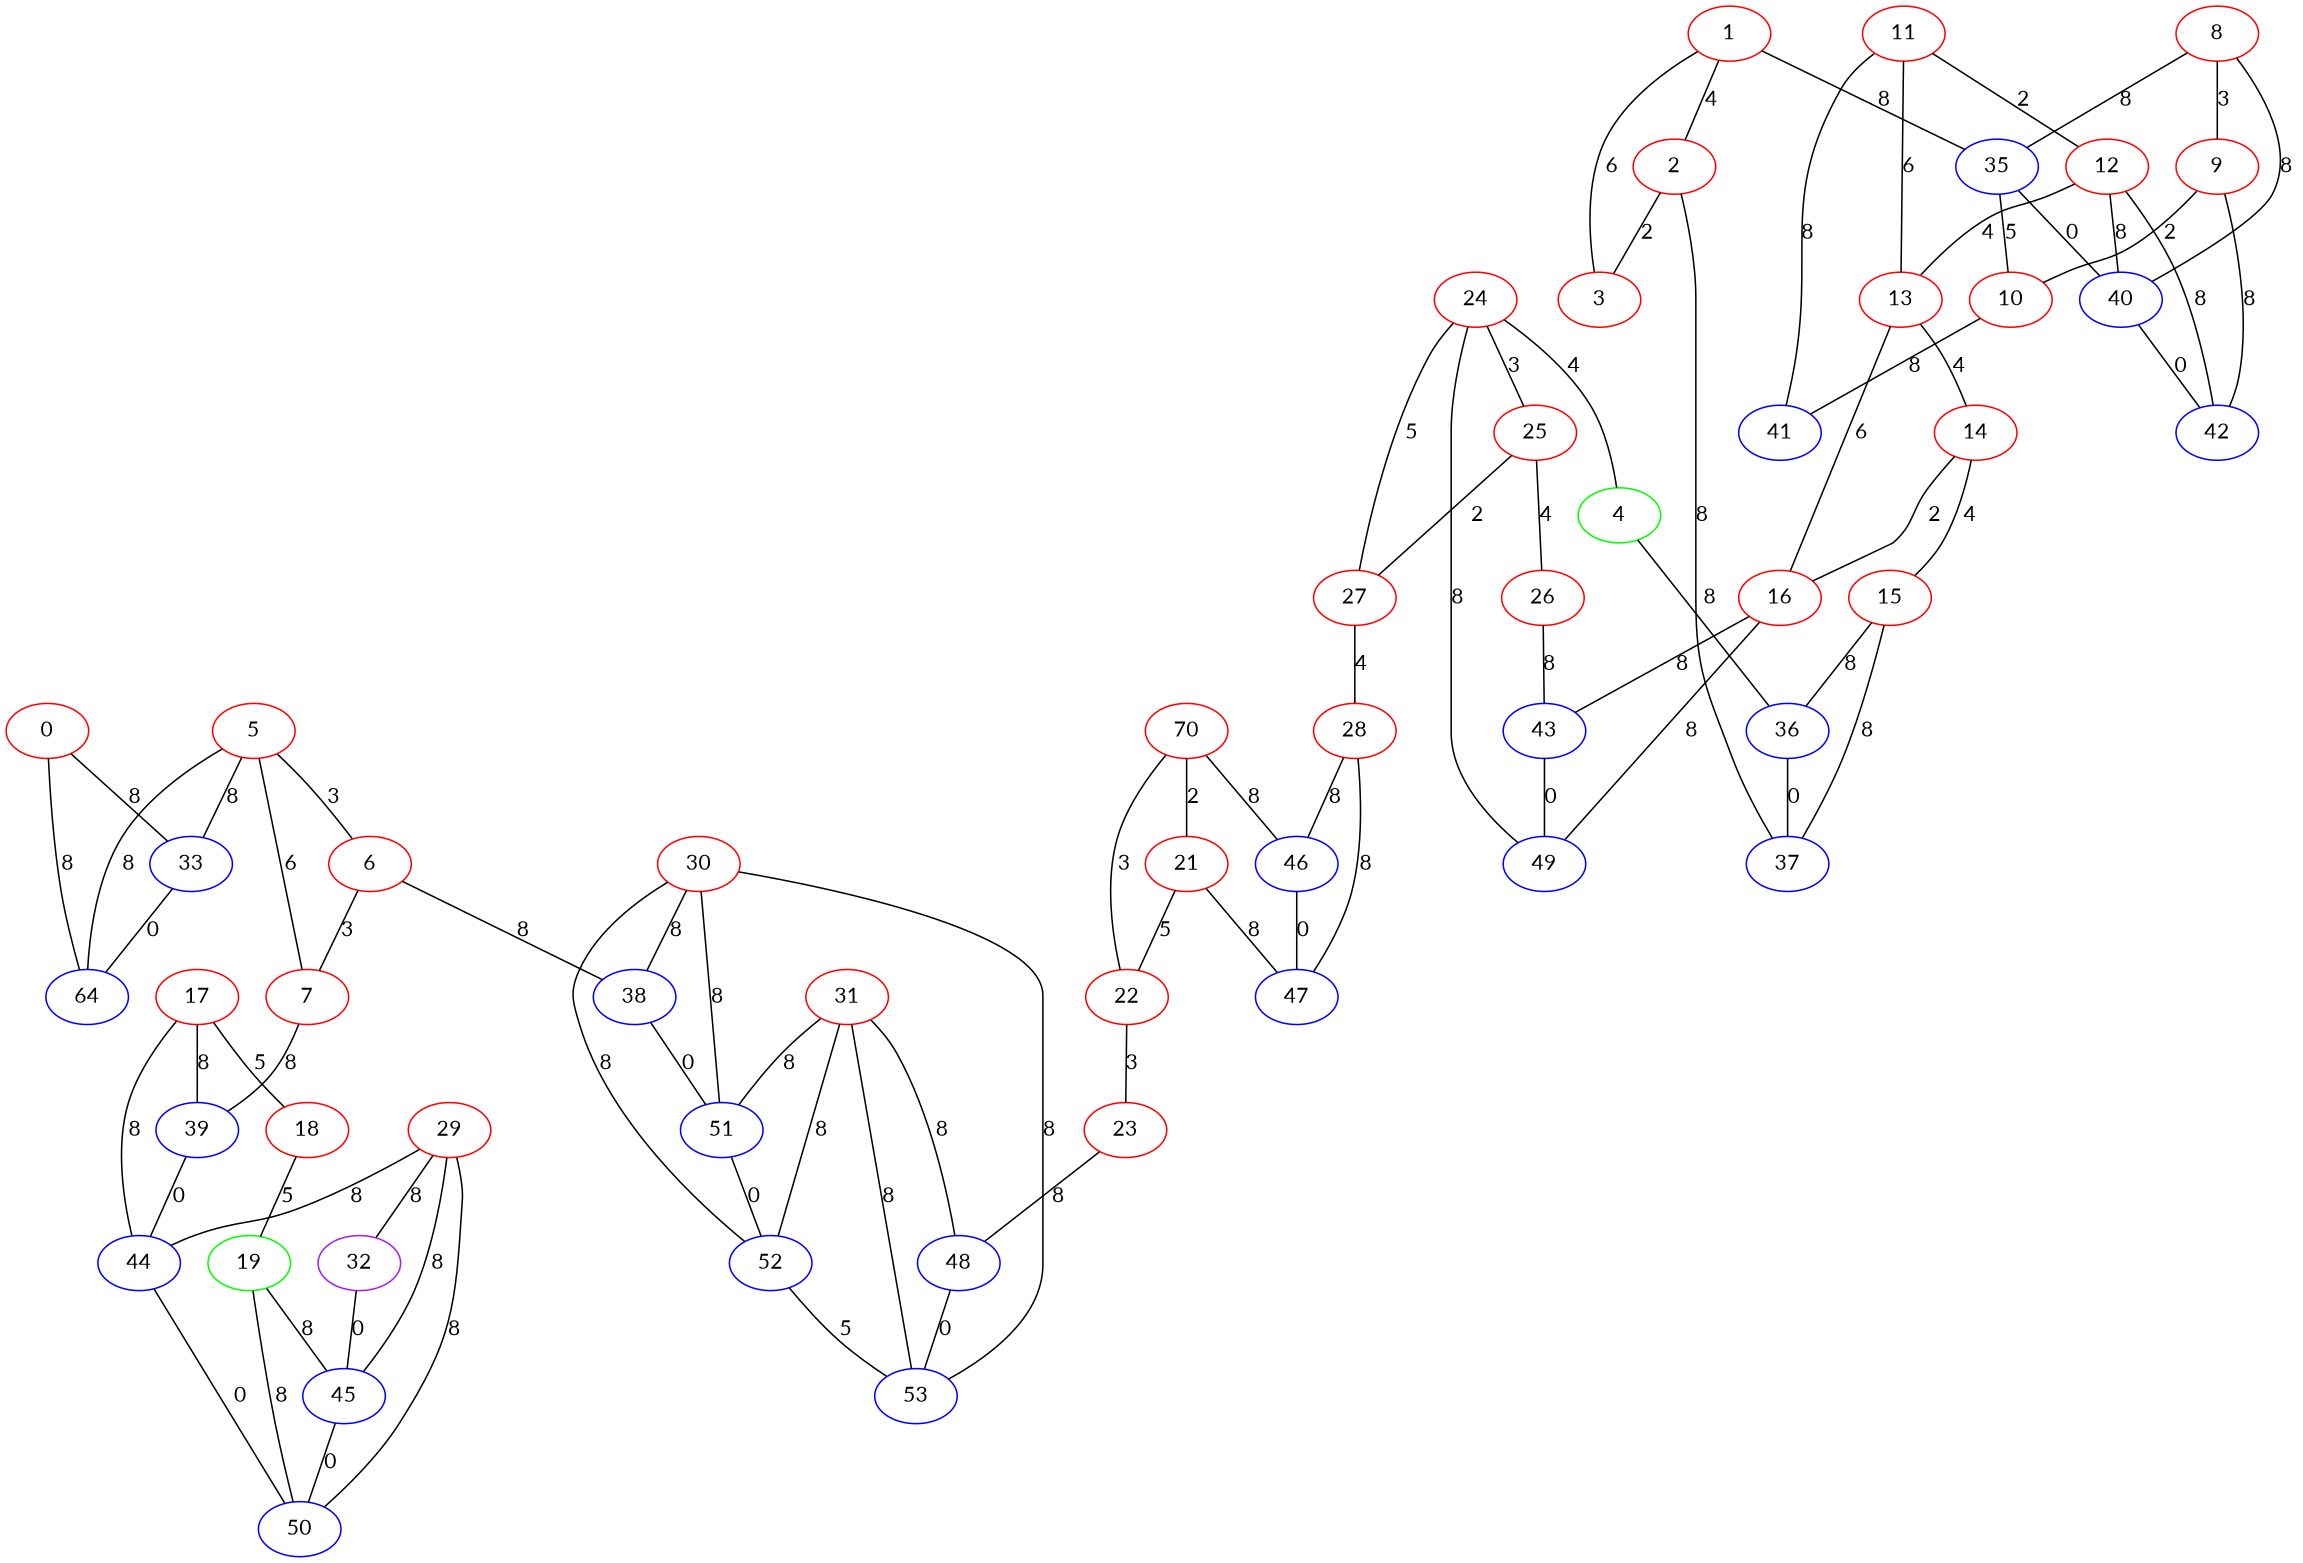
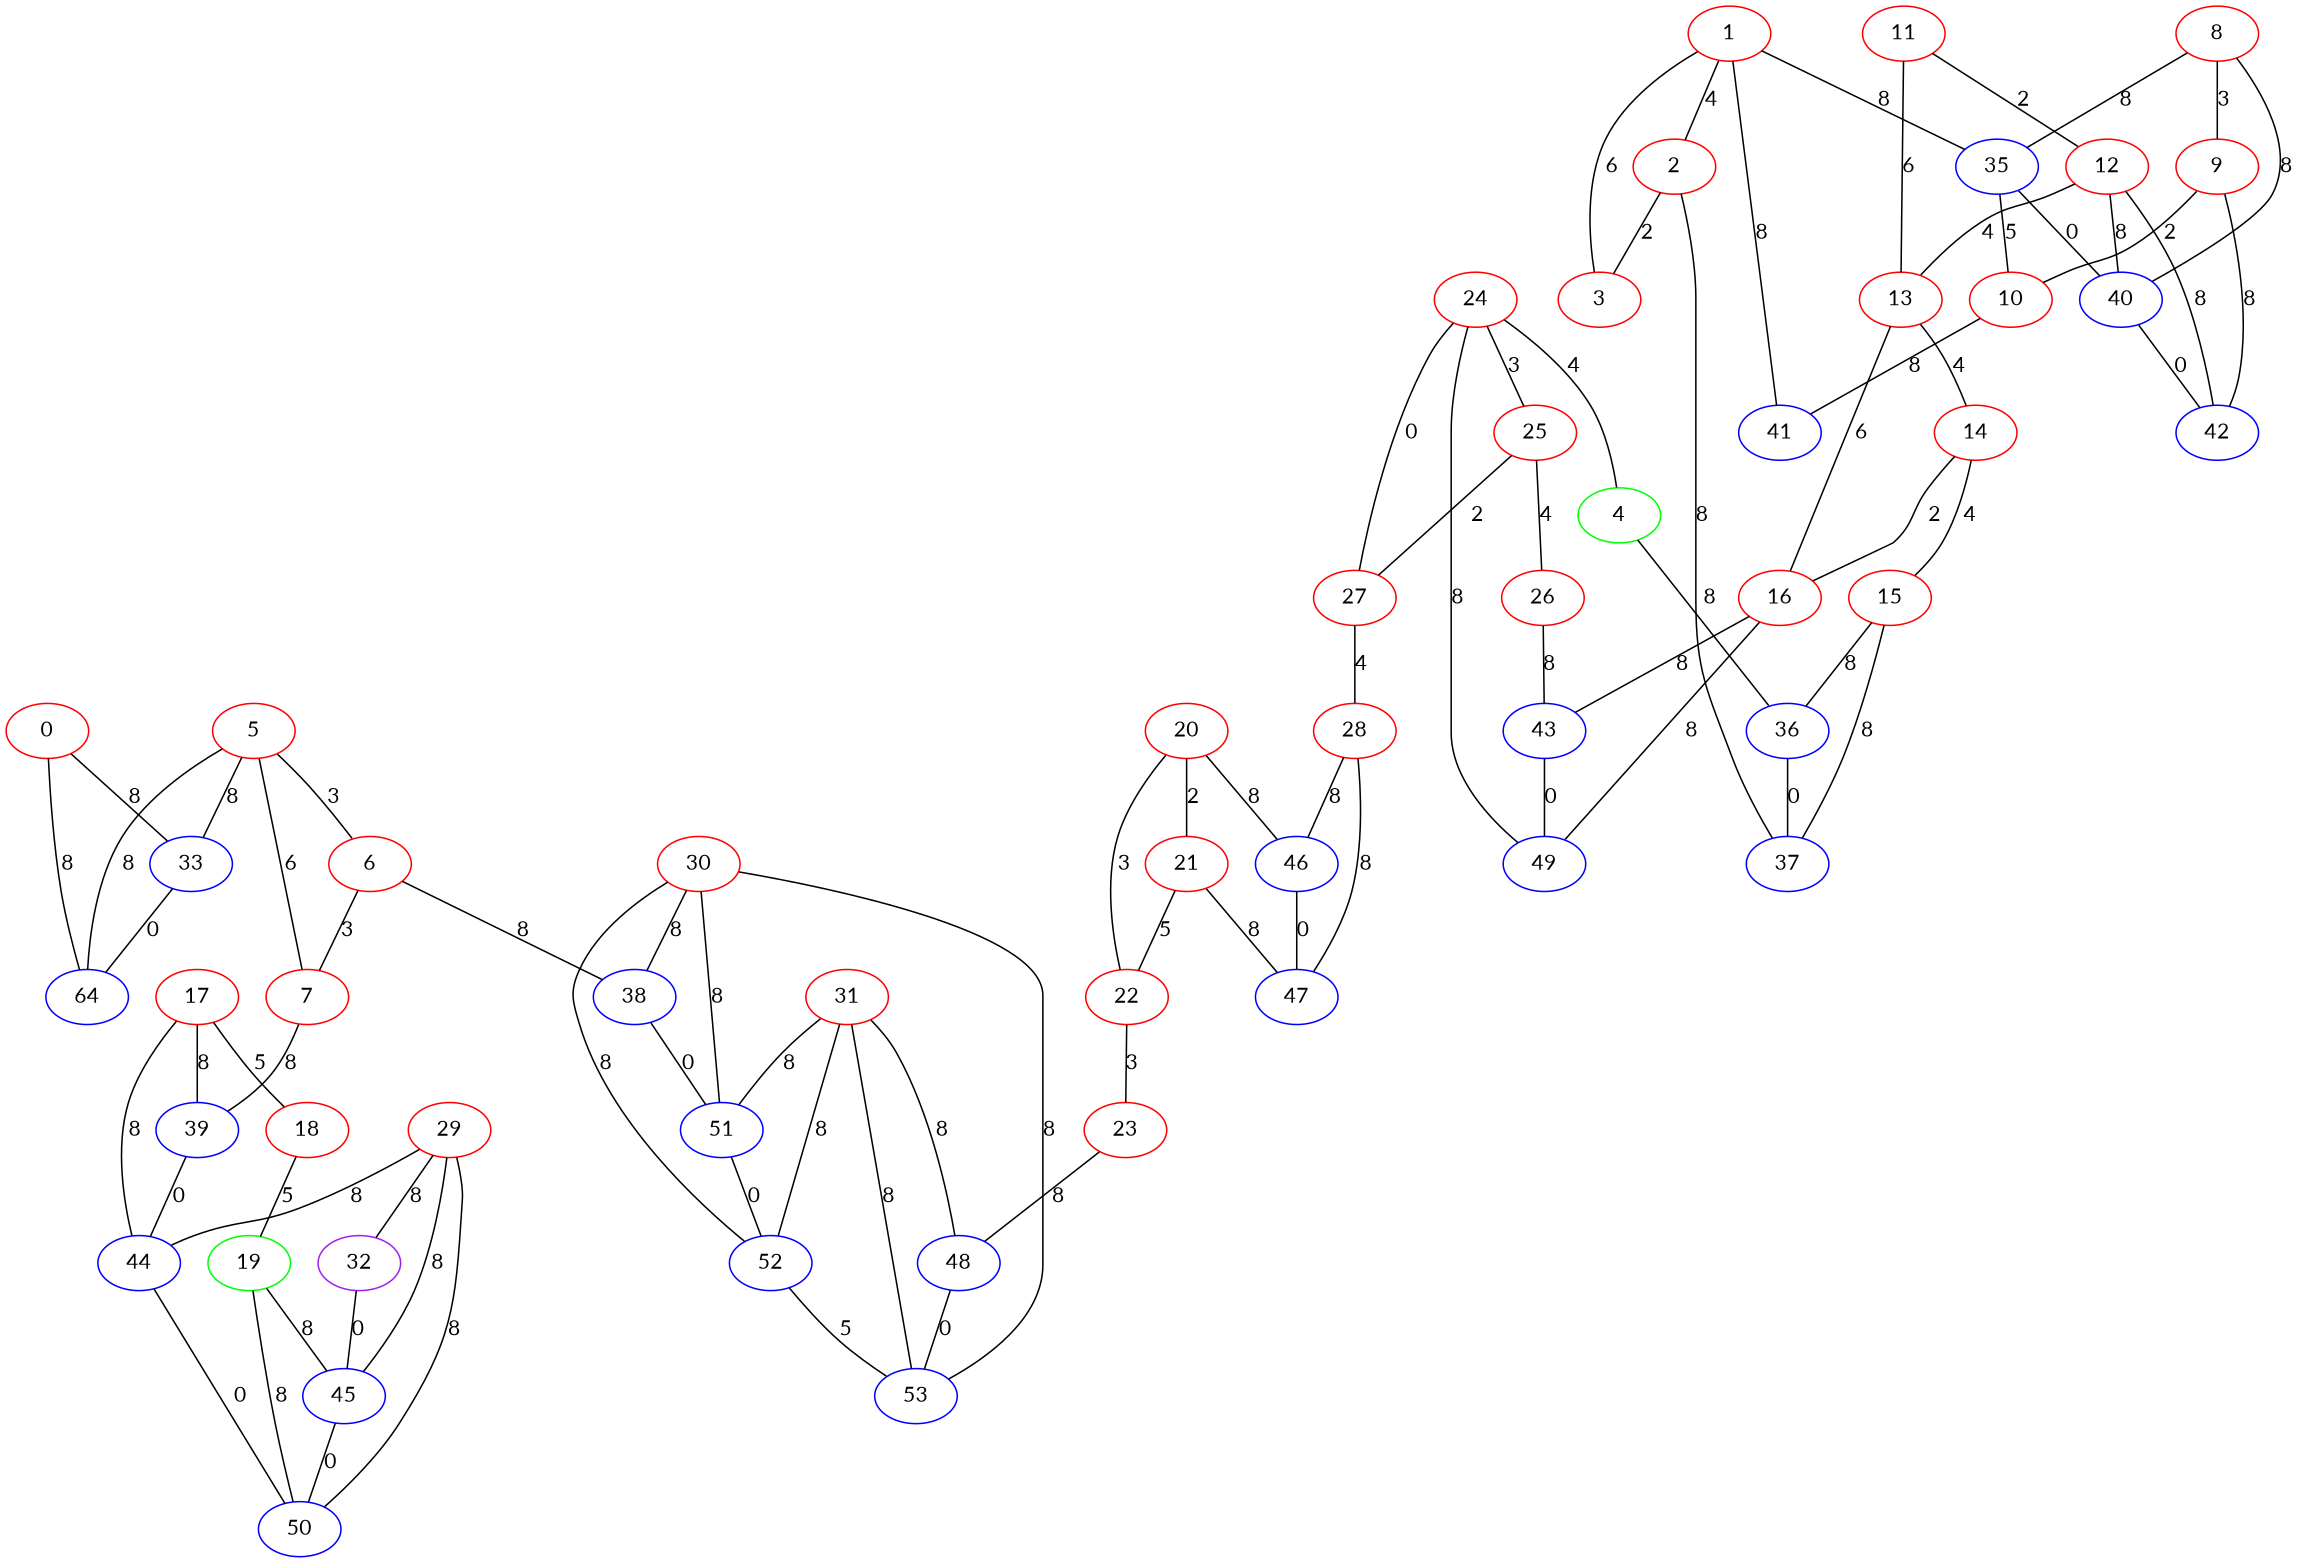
edge "11" -- "41": now "1" -- "41"
edge "24" -- "27": label "5" -> "0"
node "70": label "70" -> "20"
